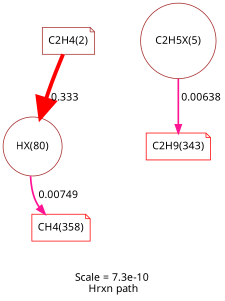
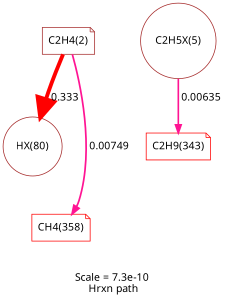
edge "C2H5X(5)" -> "C2H9(343)": label " 0.00638" -> " 0.00635"
edge "HX(80)" -> "CH4(358)": now "C2H4(2)" -> "CH4(358)"
